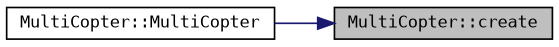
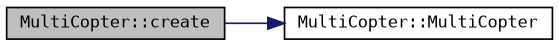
edge "MultiCopter::MultiCopter" -> "MultiCopter::create": reversed
